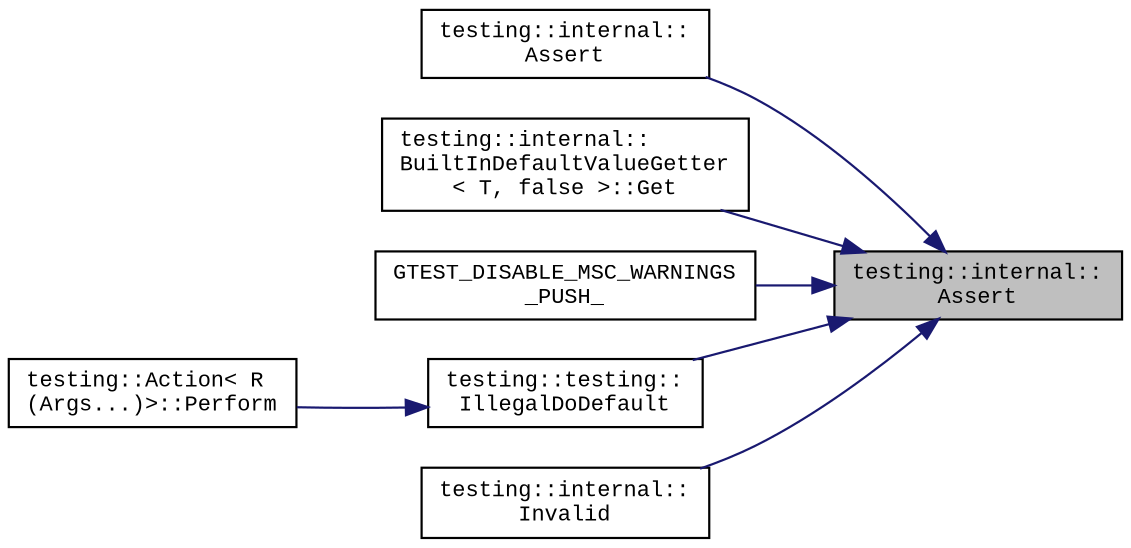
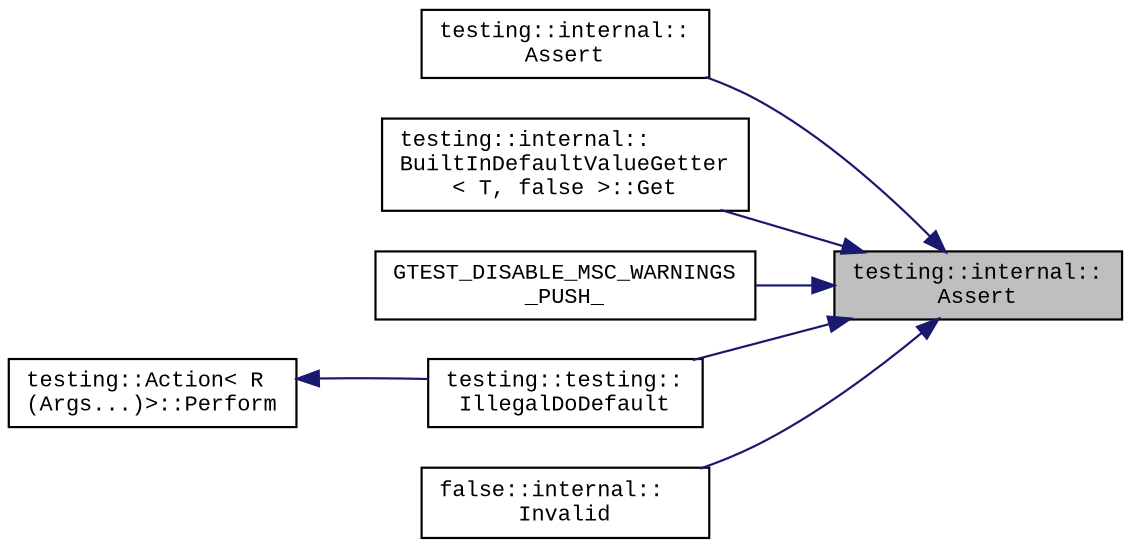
edge "testing::Action< R (Args...)>::Perform" -> "testing::testing:: IllegalDoDefault": reversed
node "testing::internal:: Invalid": label "testing::internal:: Invalid" -> "false::internal:: Invalid"
